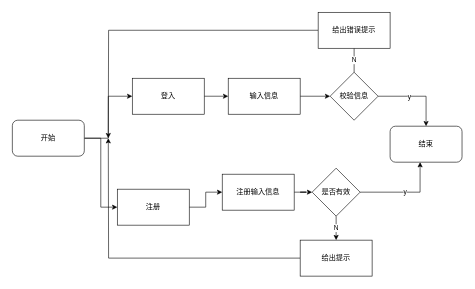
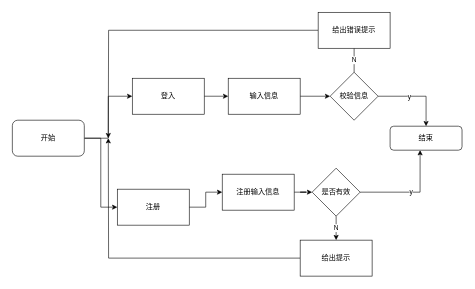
node "结束": size 72x36 -> 72x24
